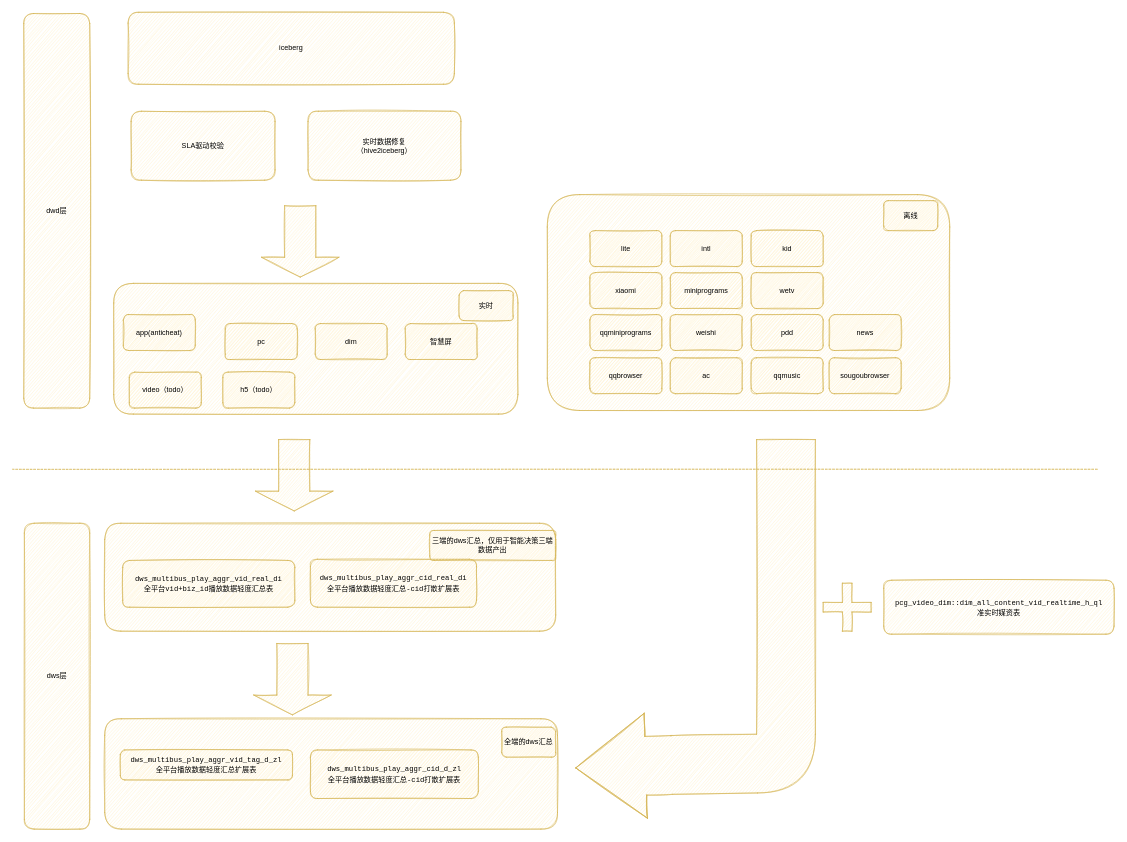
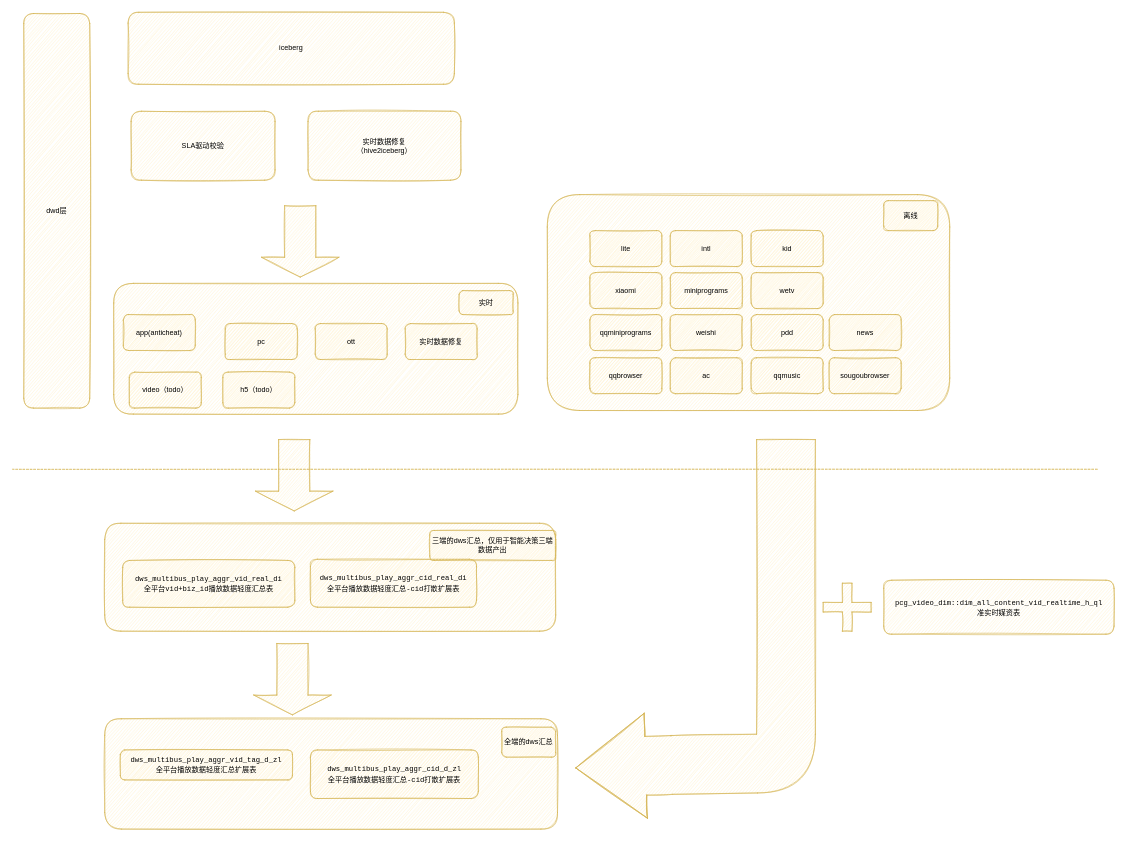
node "实时": size 54x30 -> 54x24
node "dim": label "dim" -> "ott"
node "智慧屏": label "智慧屏" -> "实时数据修复"
node "dws层": removed
